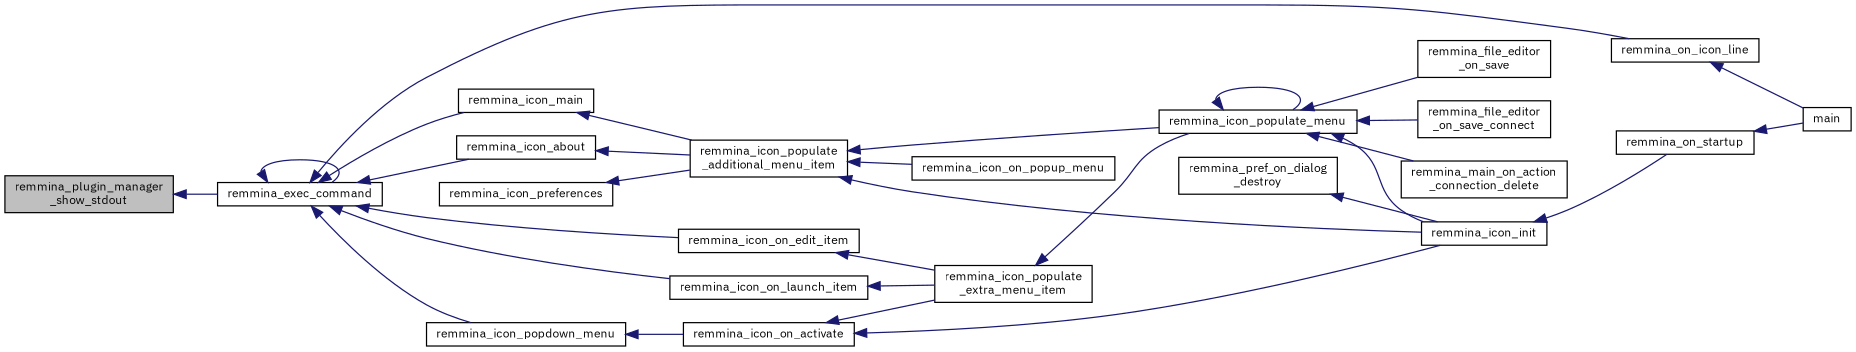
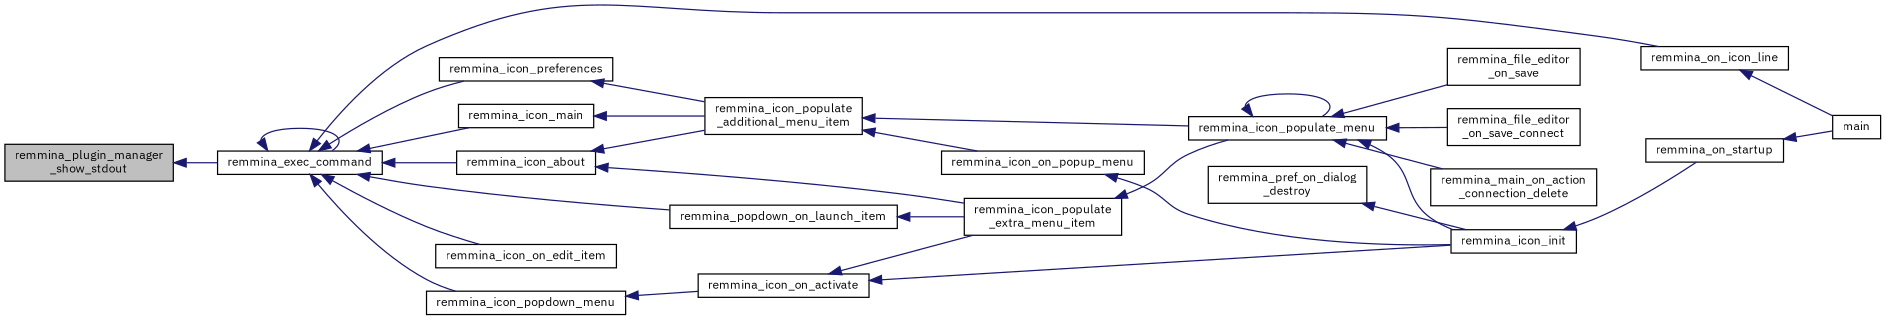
edge "remmina_icon_preferences" -> "remmina_exec_command": added
edge "remmina_icon_init" -> "remmina_icon_populate _additional_menu_item": now "remmina_icon_init" -> "remmina_icon_on_popup_menu"
edge "remmina_icon_populate _extra_menu_item" -> "remmina_icon_on_edit_item": now "remmina_icon_populate _extra_menu_item" -> "remmina_icon_about"
node "remmina_icon_on_launch_item": label "remmina_icon_on_launch_item" -> "remmina_popdown_on_launch_item"
